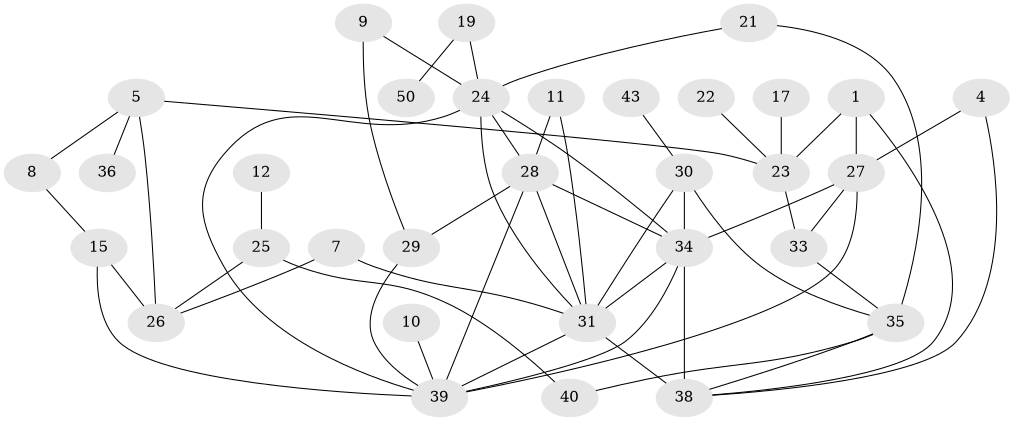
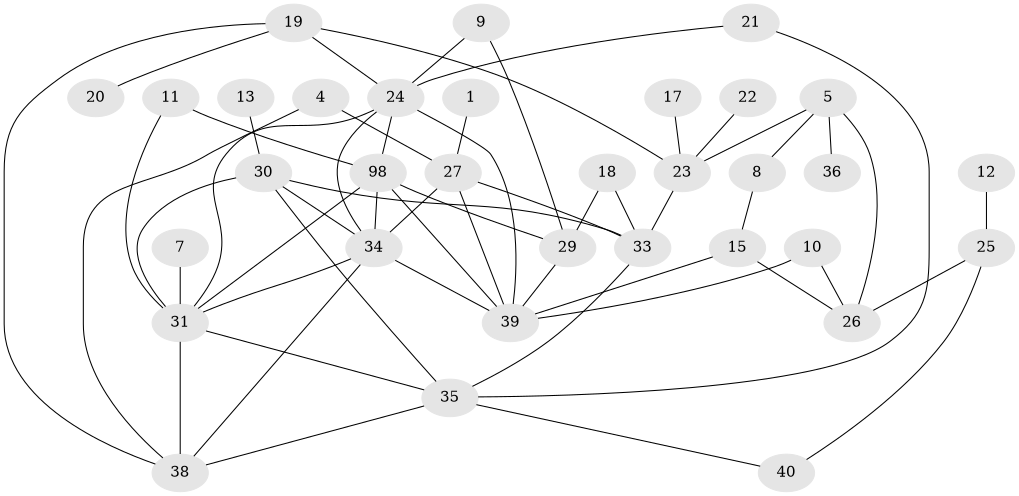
node "50": label "50" -> "20"
node "43": label "43" -> "13"
edge "1" -- "23": now "19" -- "23"
node "28": label "28" -> "98"
node "18": added
edge "30" -- "33": added
edge "7" -- "26": now "10" -- "26"
edge "1" -- "38": now "19" -- "38"
edge "31" -- "39": now "31" -- "35"
